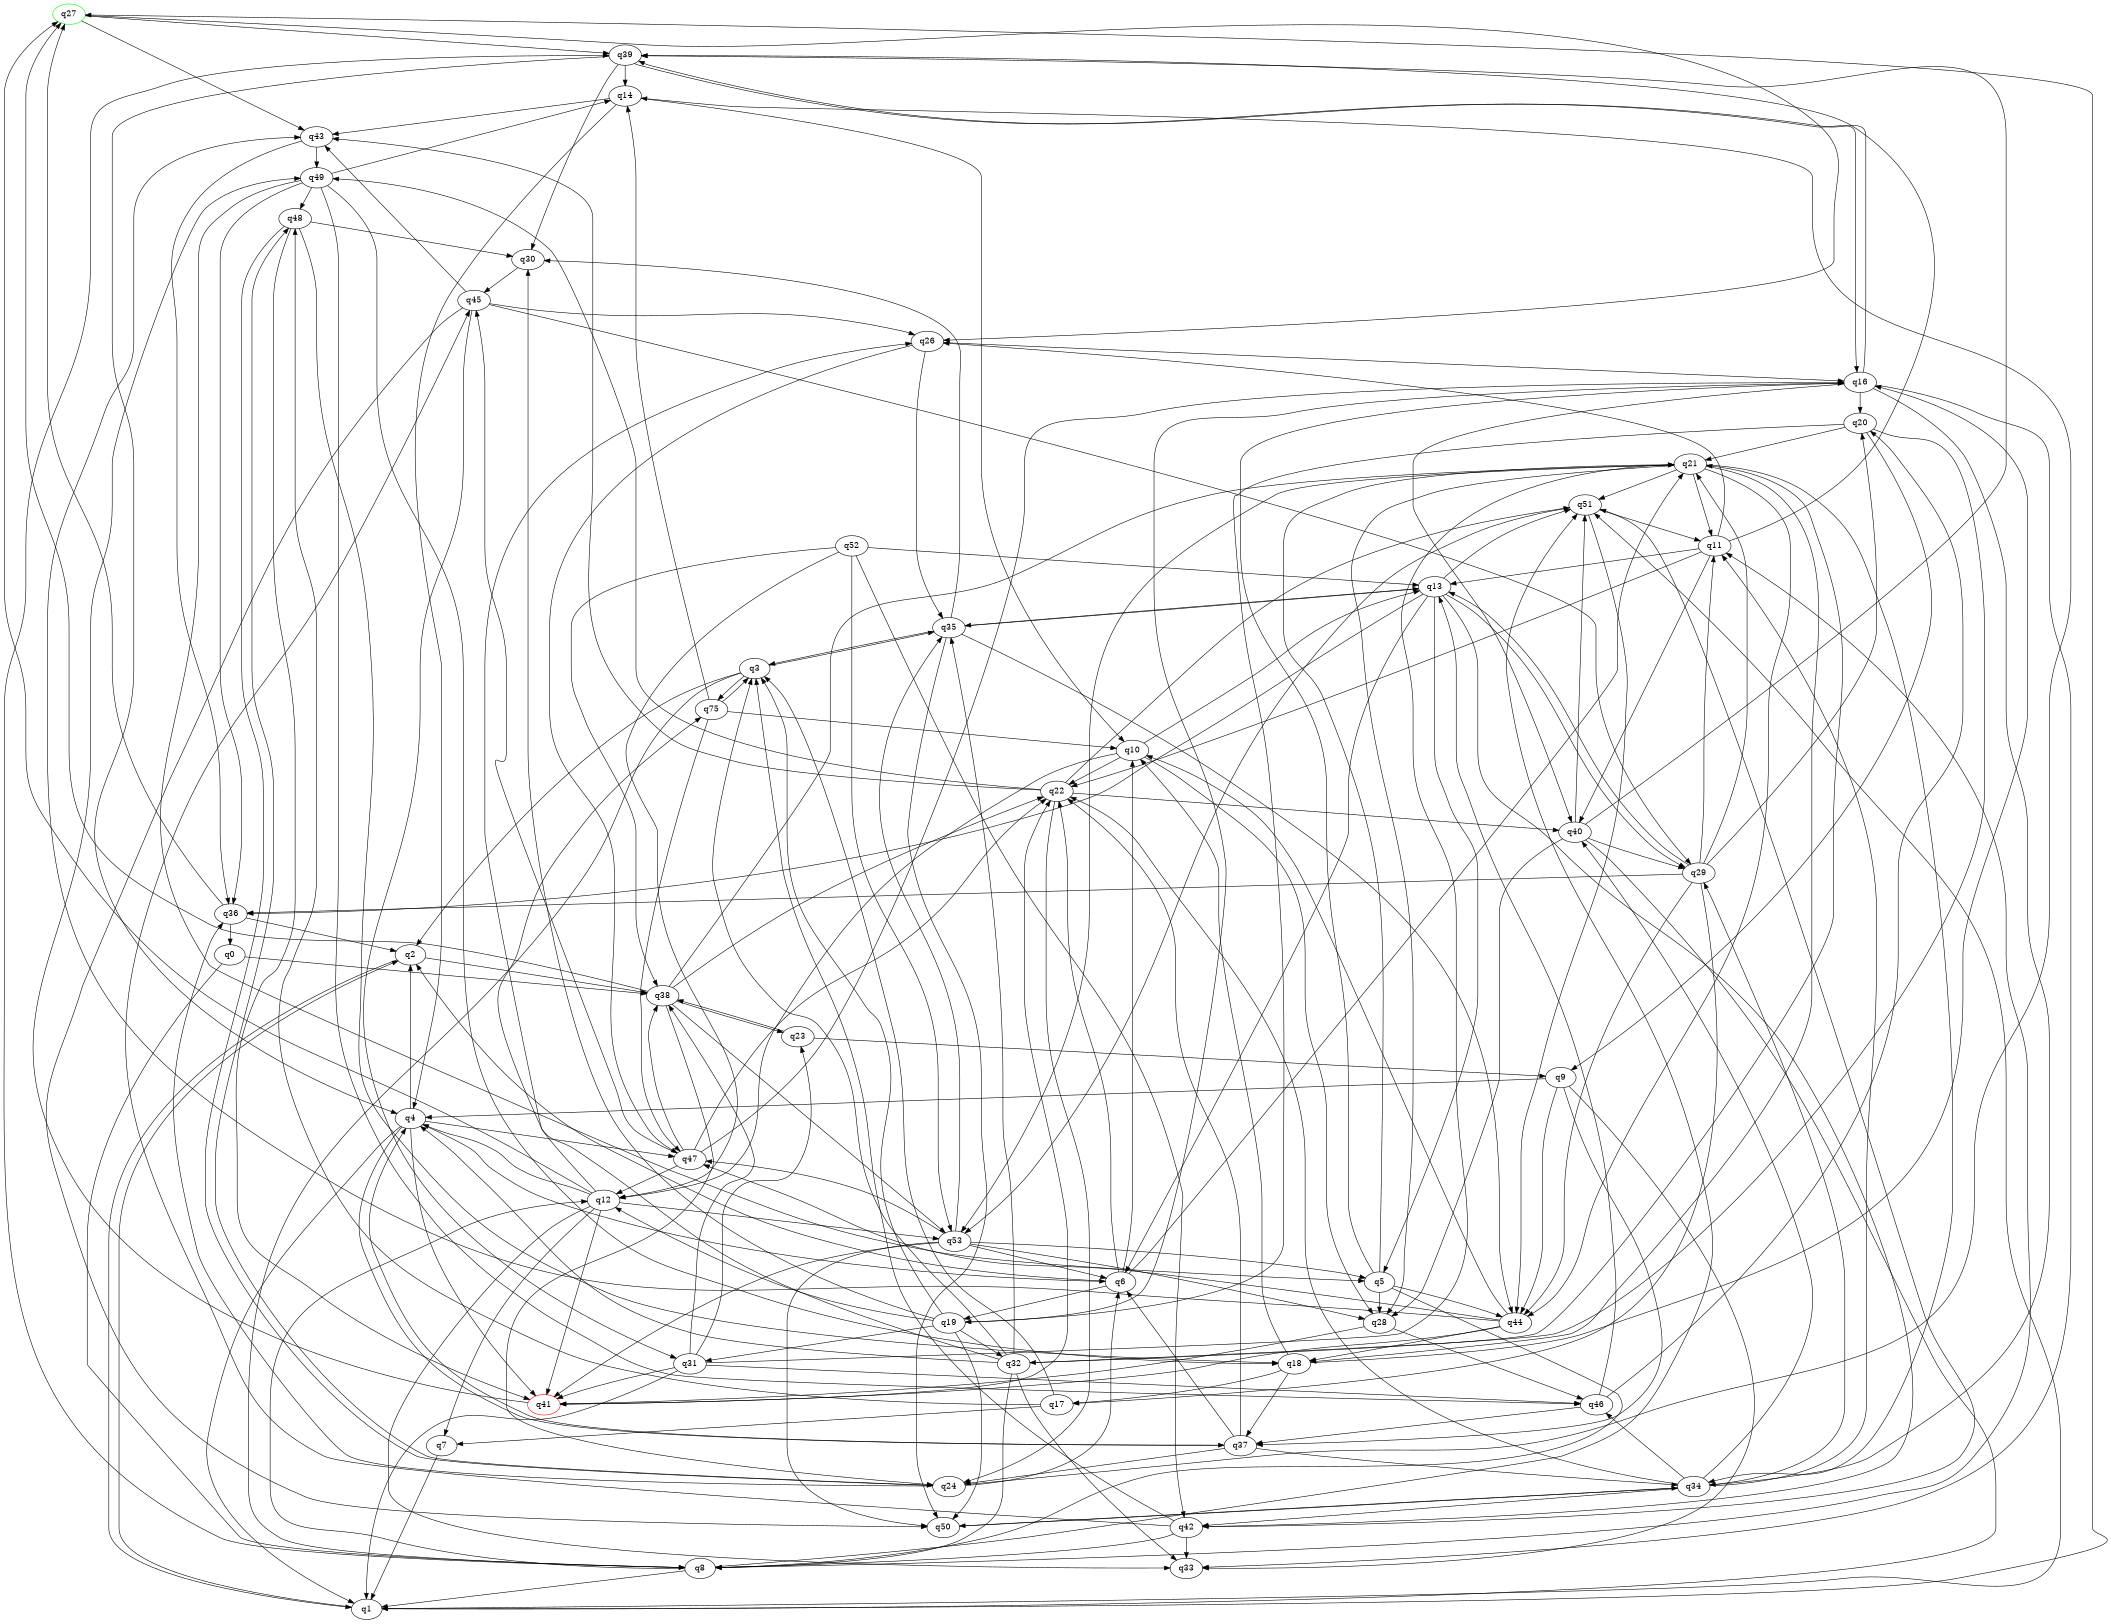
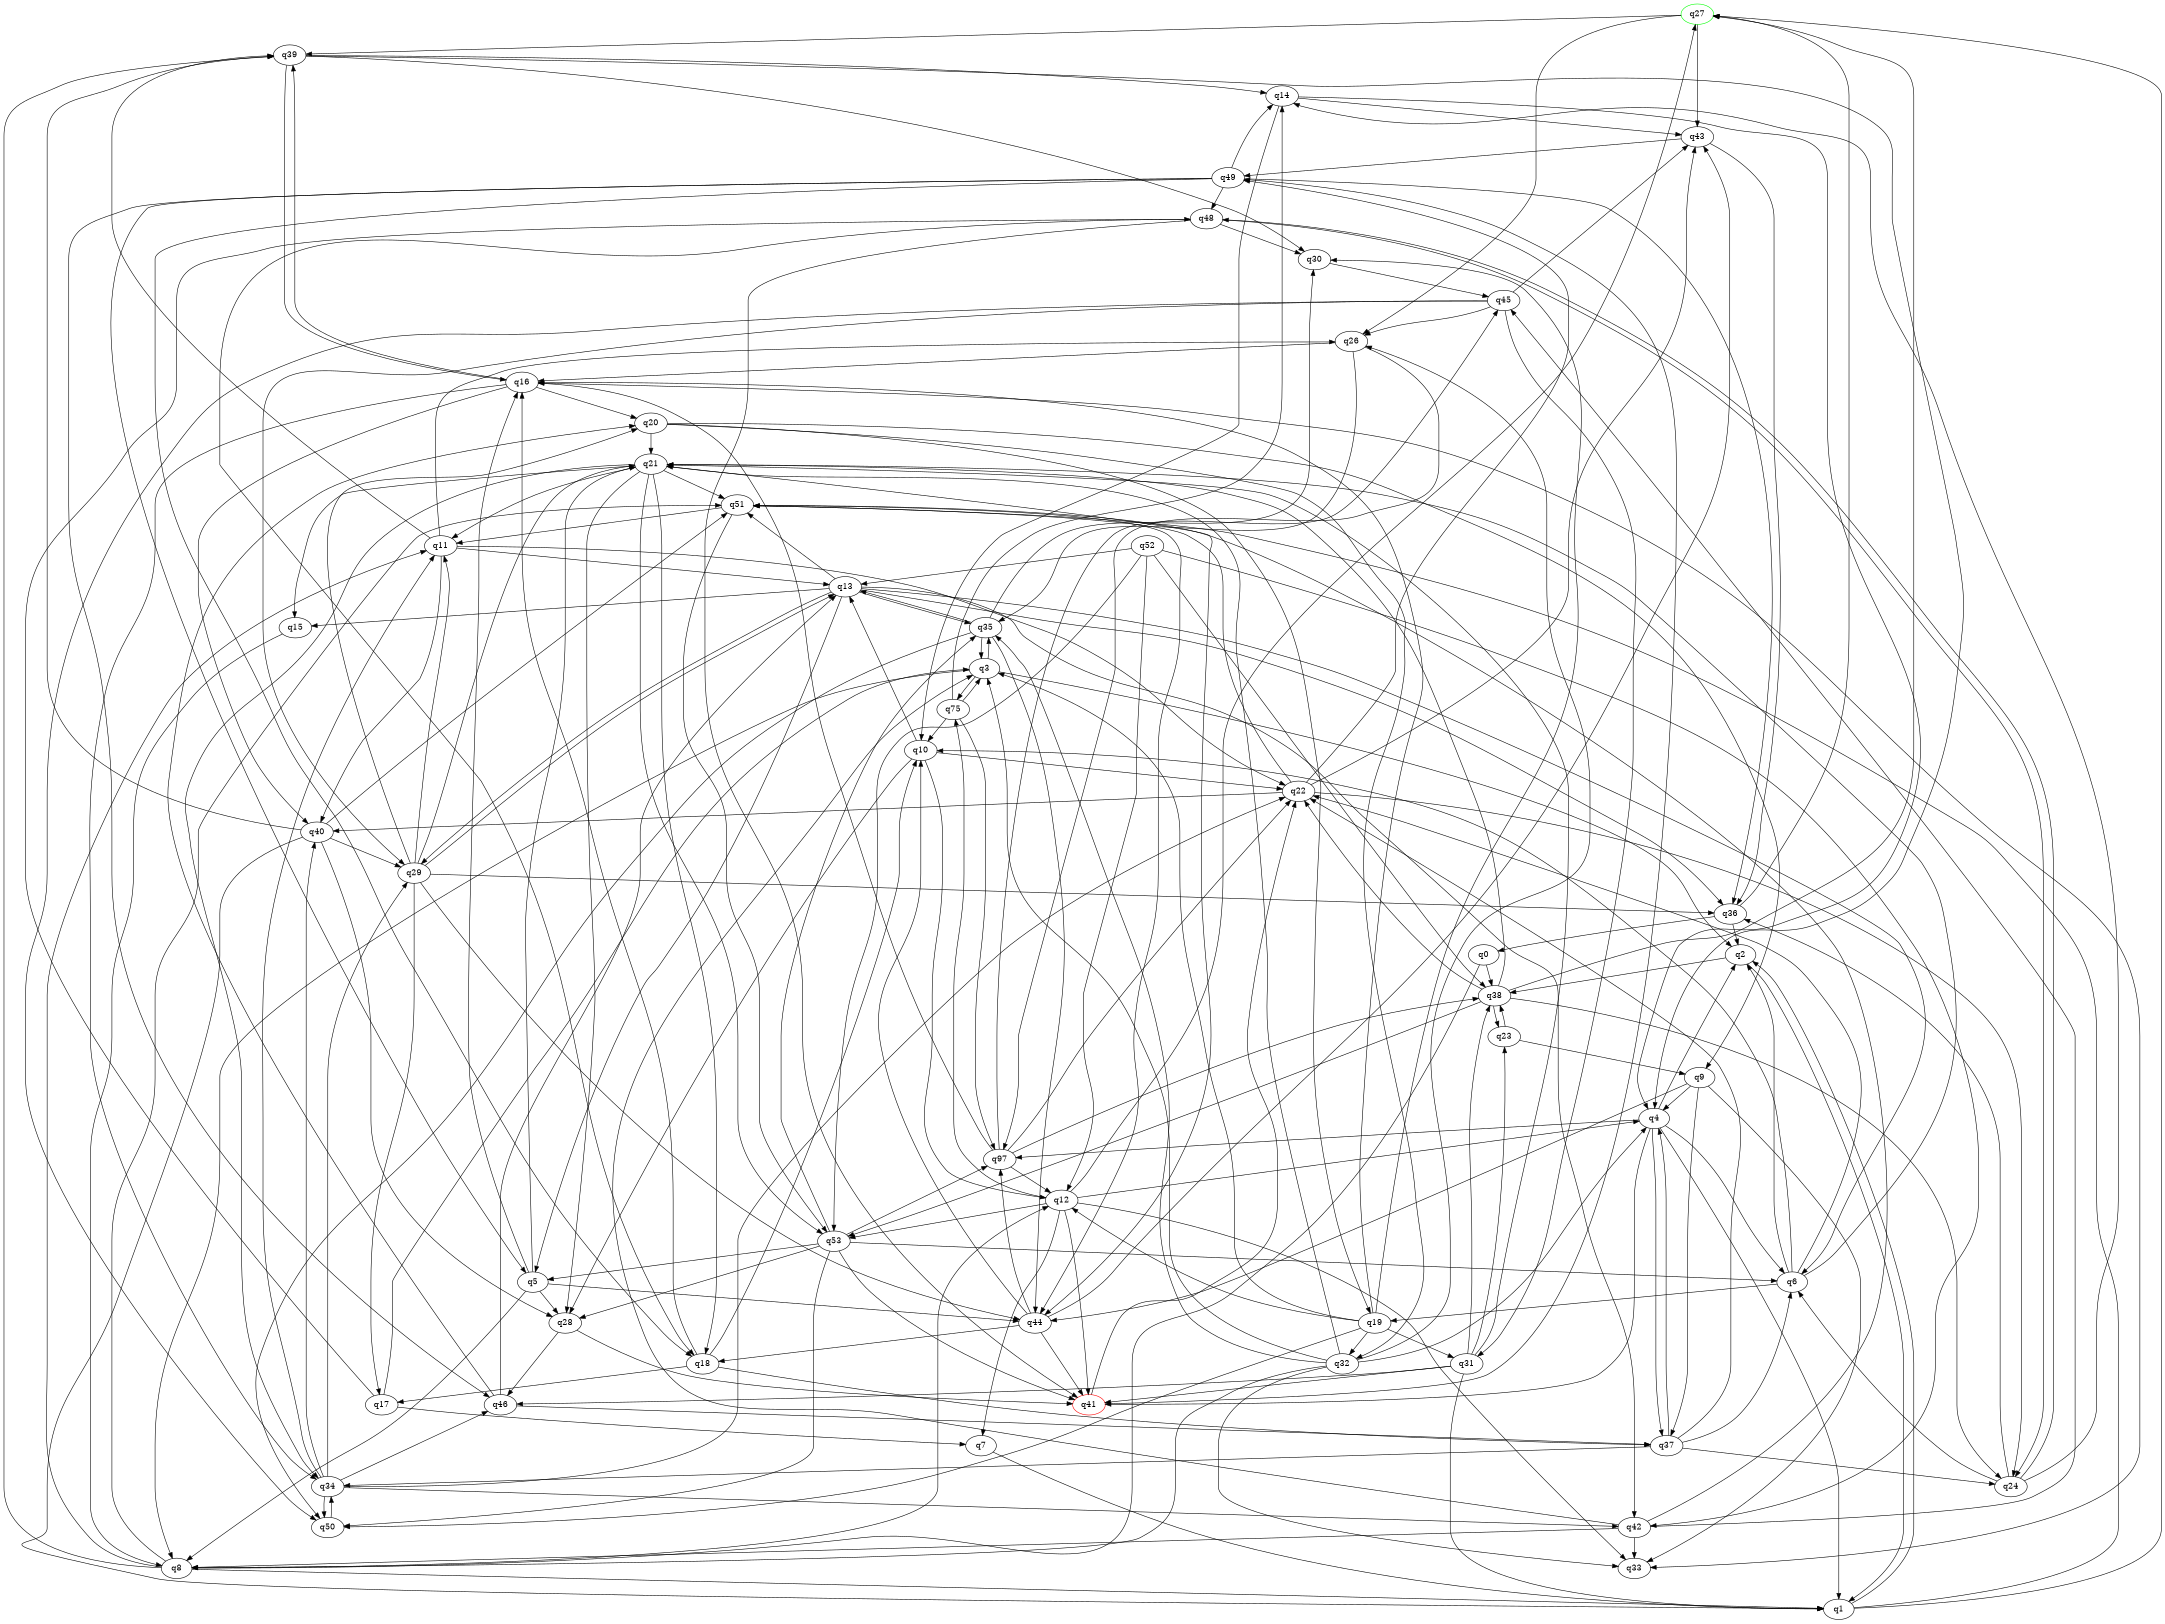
node "q15": added
node "q47": label "q47" -> "q97"
